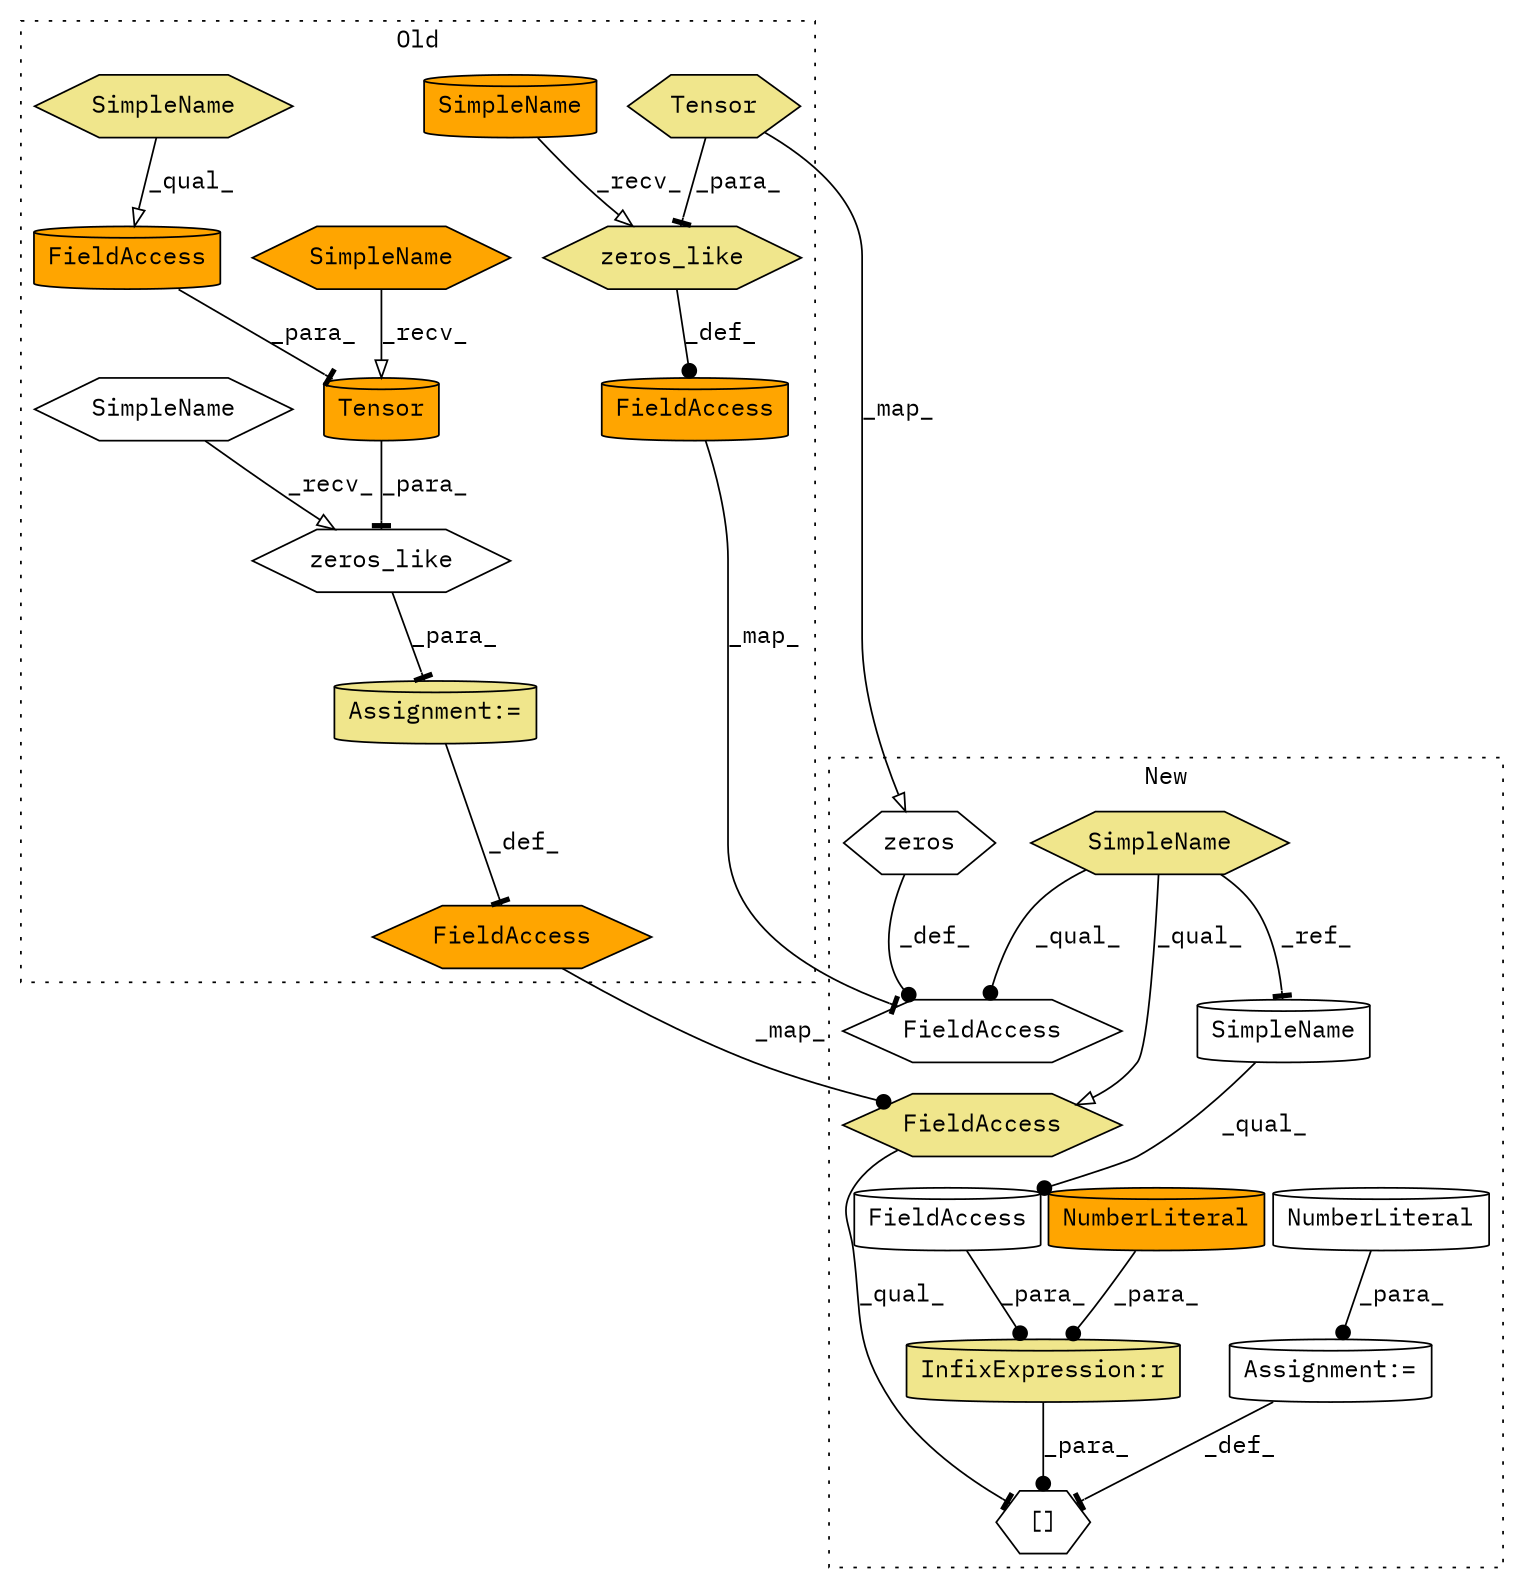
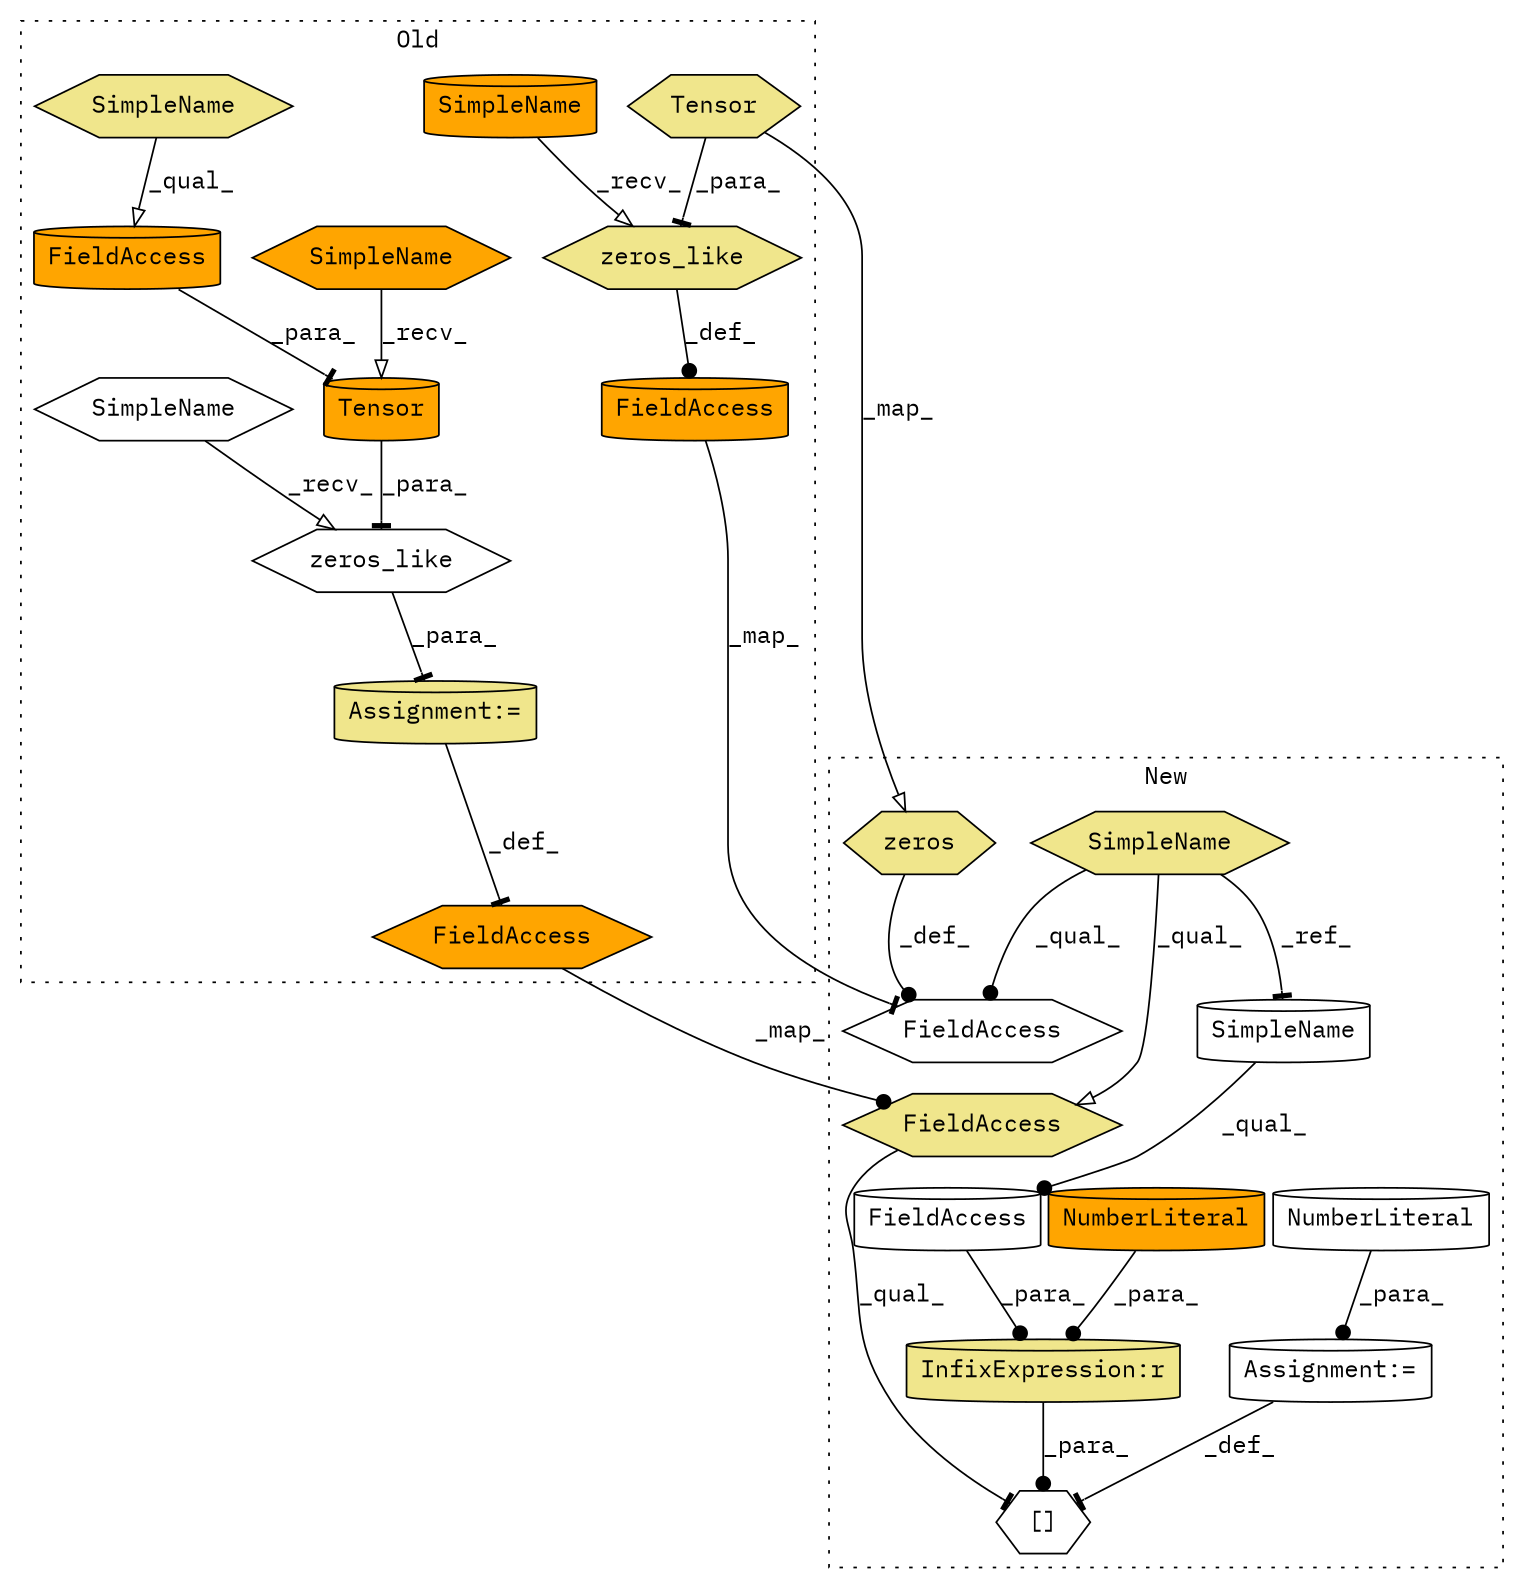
node "zeros": fillcolor white -> khaki
